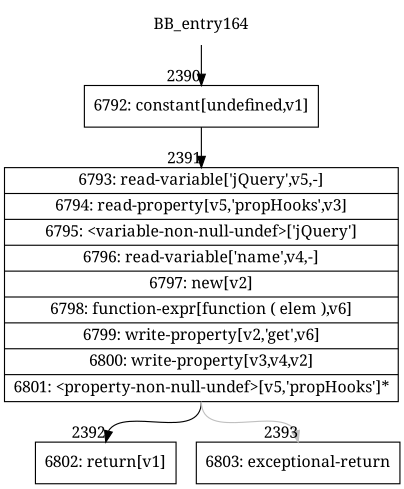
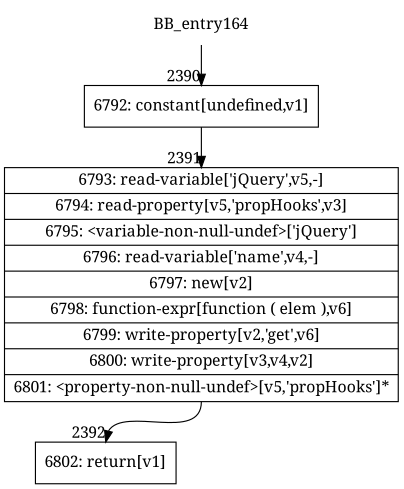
node "6803: exceptional-return": removed
